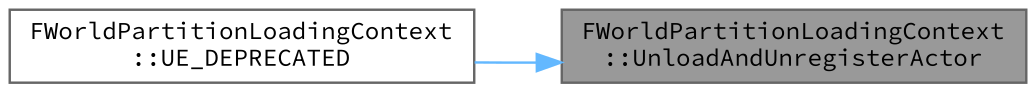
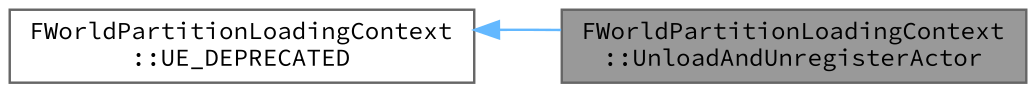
edge "FWorldPartitionLoadingContext ::UE_DEPRECATED" -> "FWorldPartitionLoadingContext ::UnloadAndUnregisterActor": reversed
